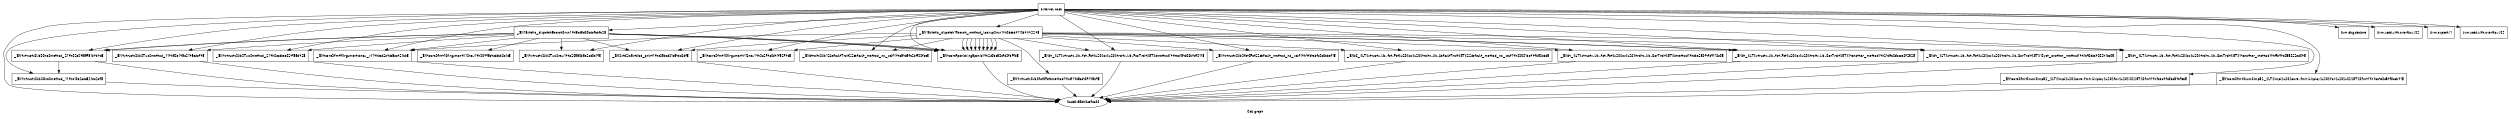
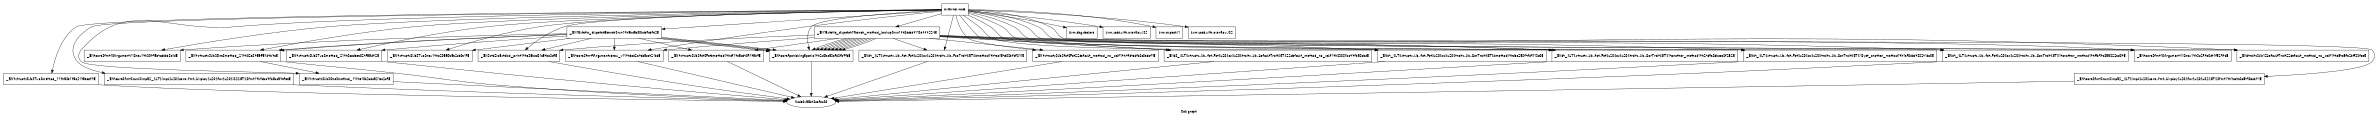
edge "_ZN15static_dispatch5bench3run17h5bd5c80bdc9a6fe2E" -> "_ZN7structs3lib3Two8method_117h53e175a2175edcf7E": now "_ZN15static_dispatch5bench3run17h5bd5c80bdc9a6fe2E" -> "_ZN7structs3lib3fat3Fat6method17hdf1765c6409175b9E"
edge "external node" -> "Node0x55643ce96c80": now "external node" -> "_ZN4core3fmt10ArgumentV13new17h30795c4cd6bb8a1dE"
